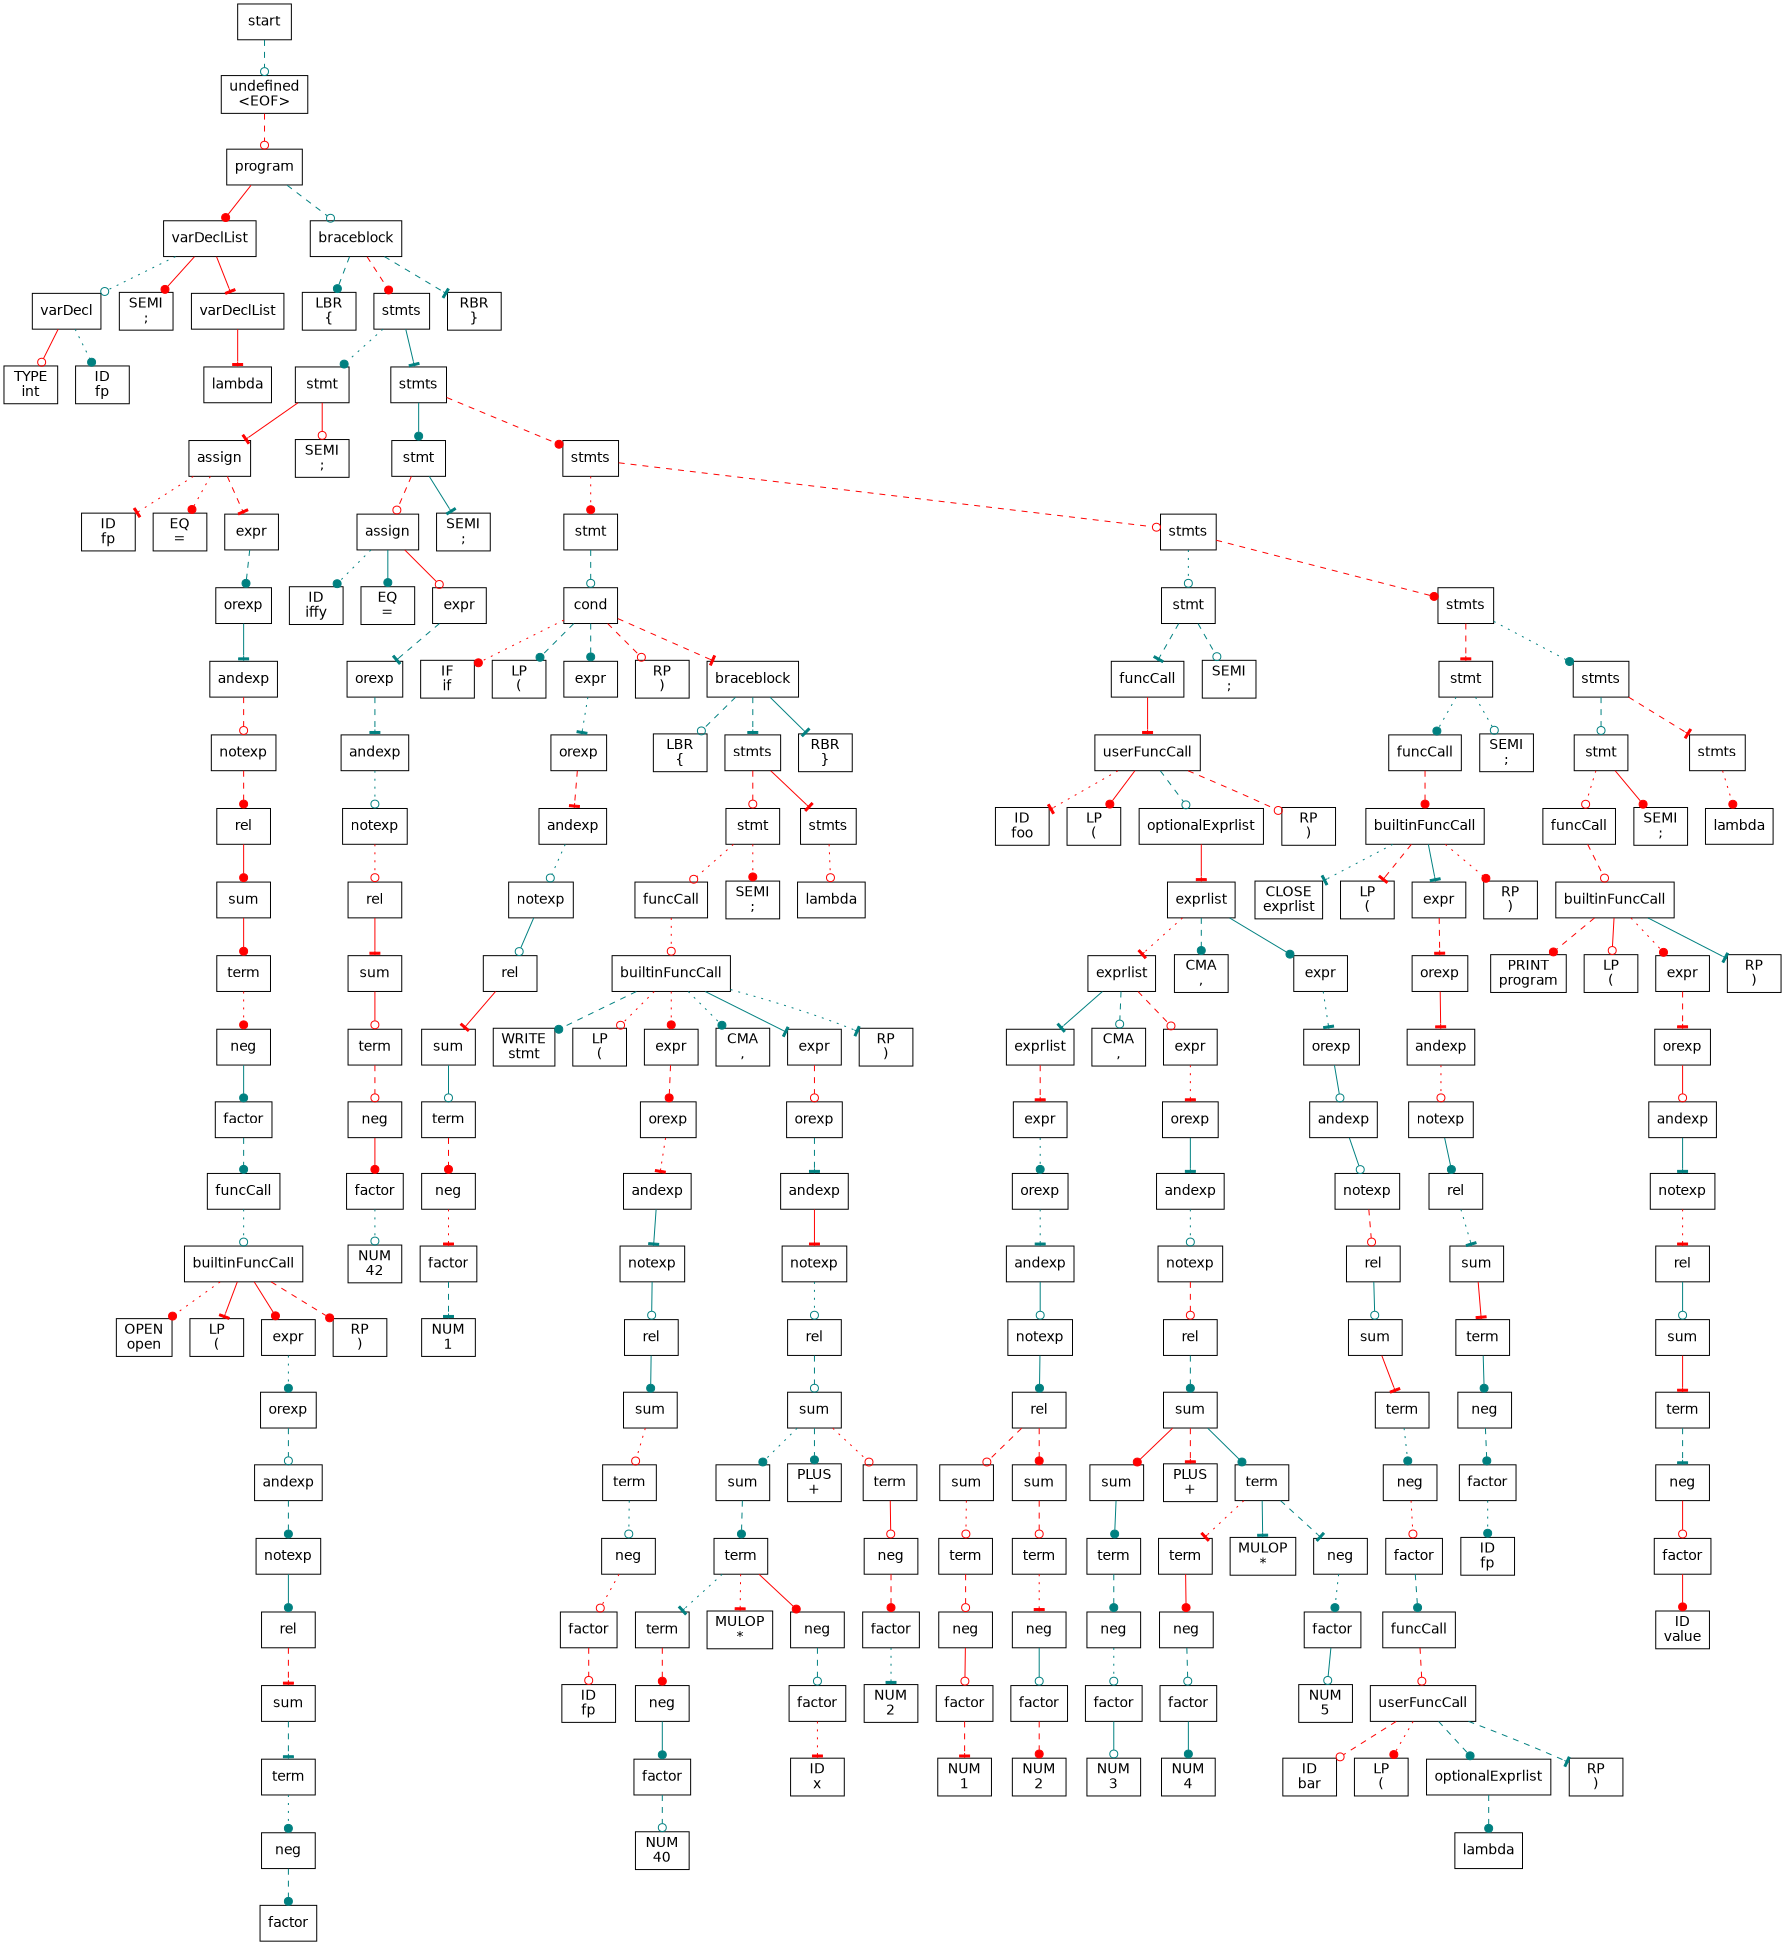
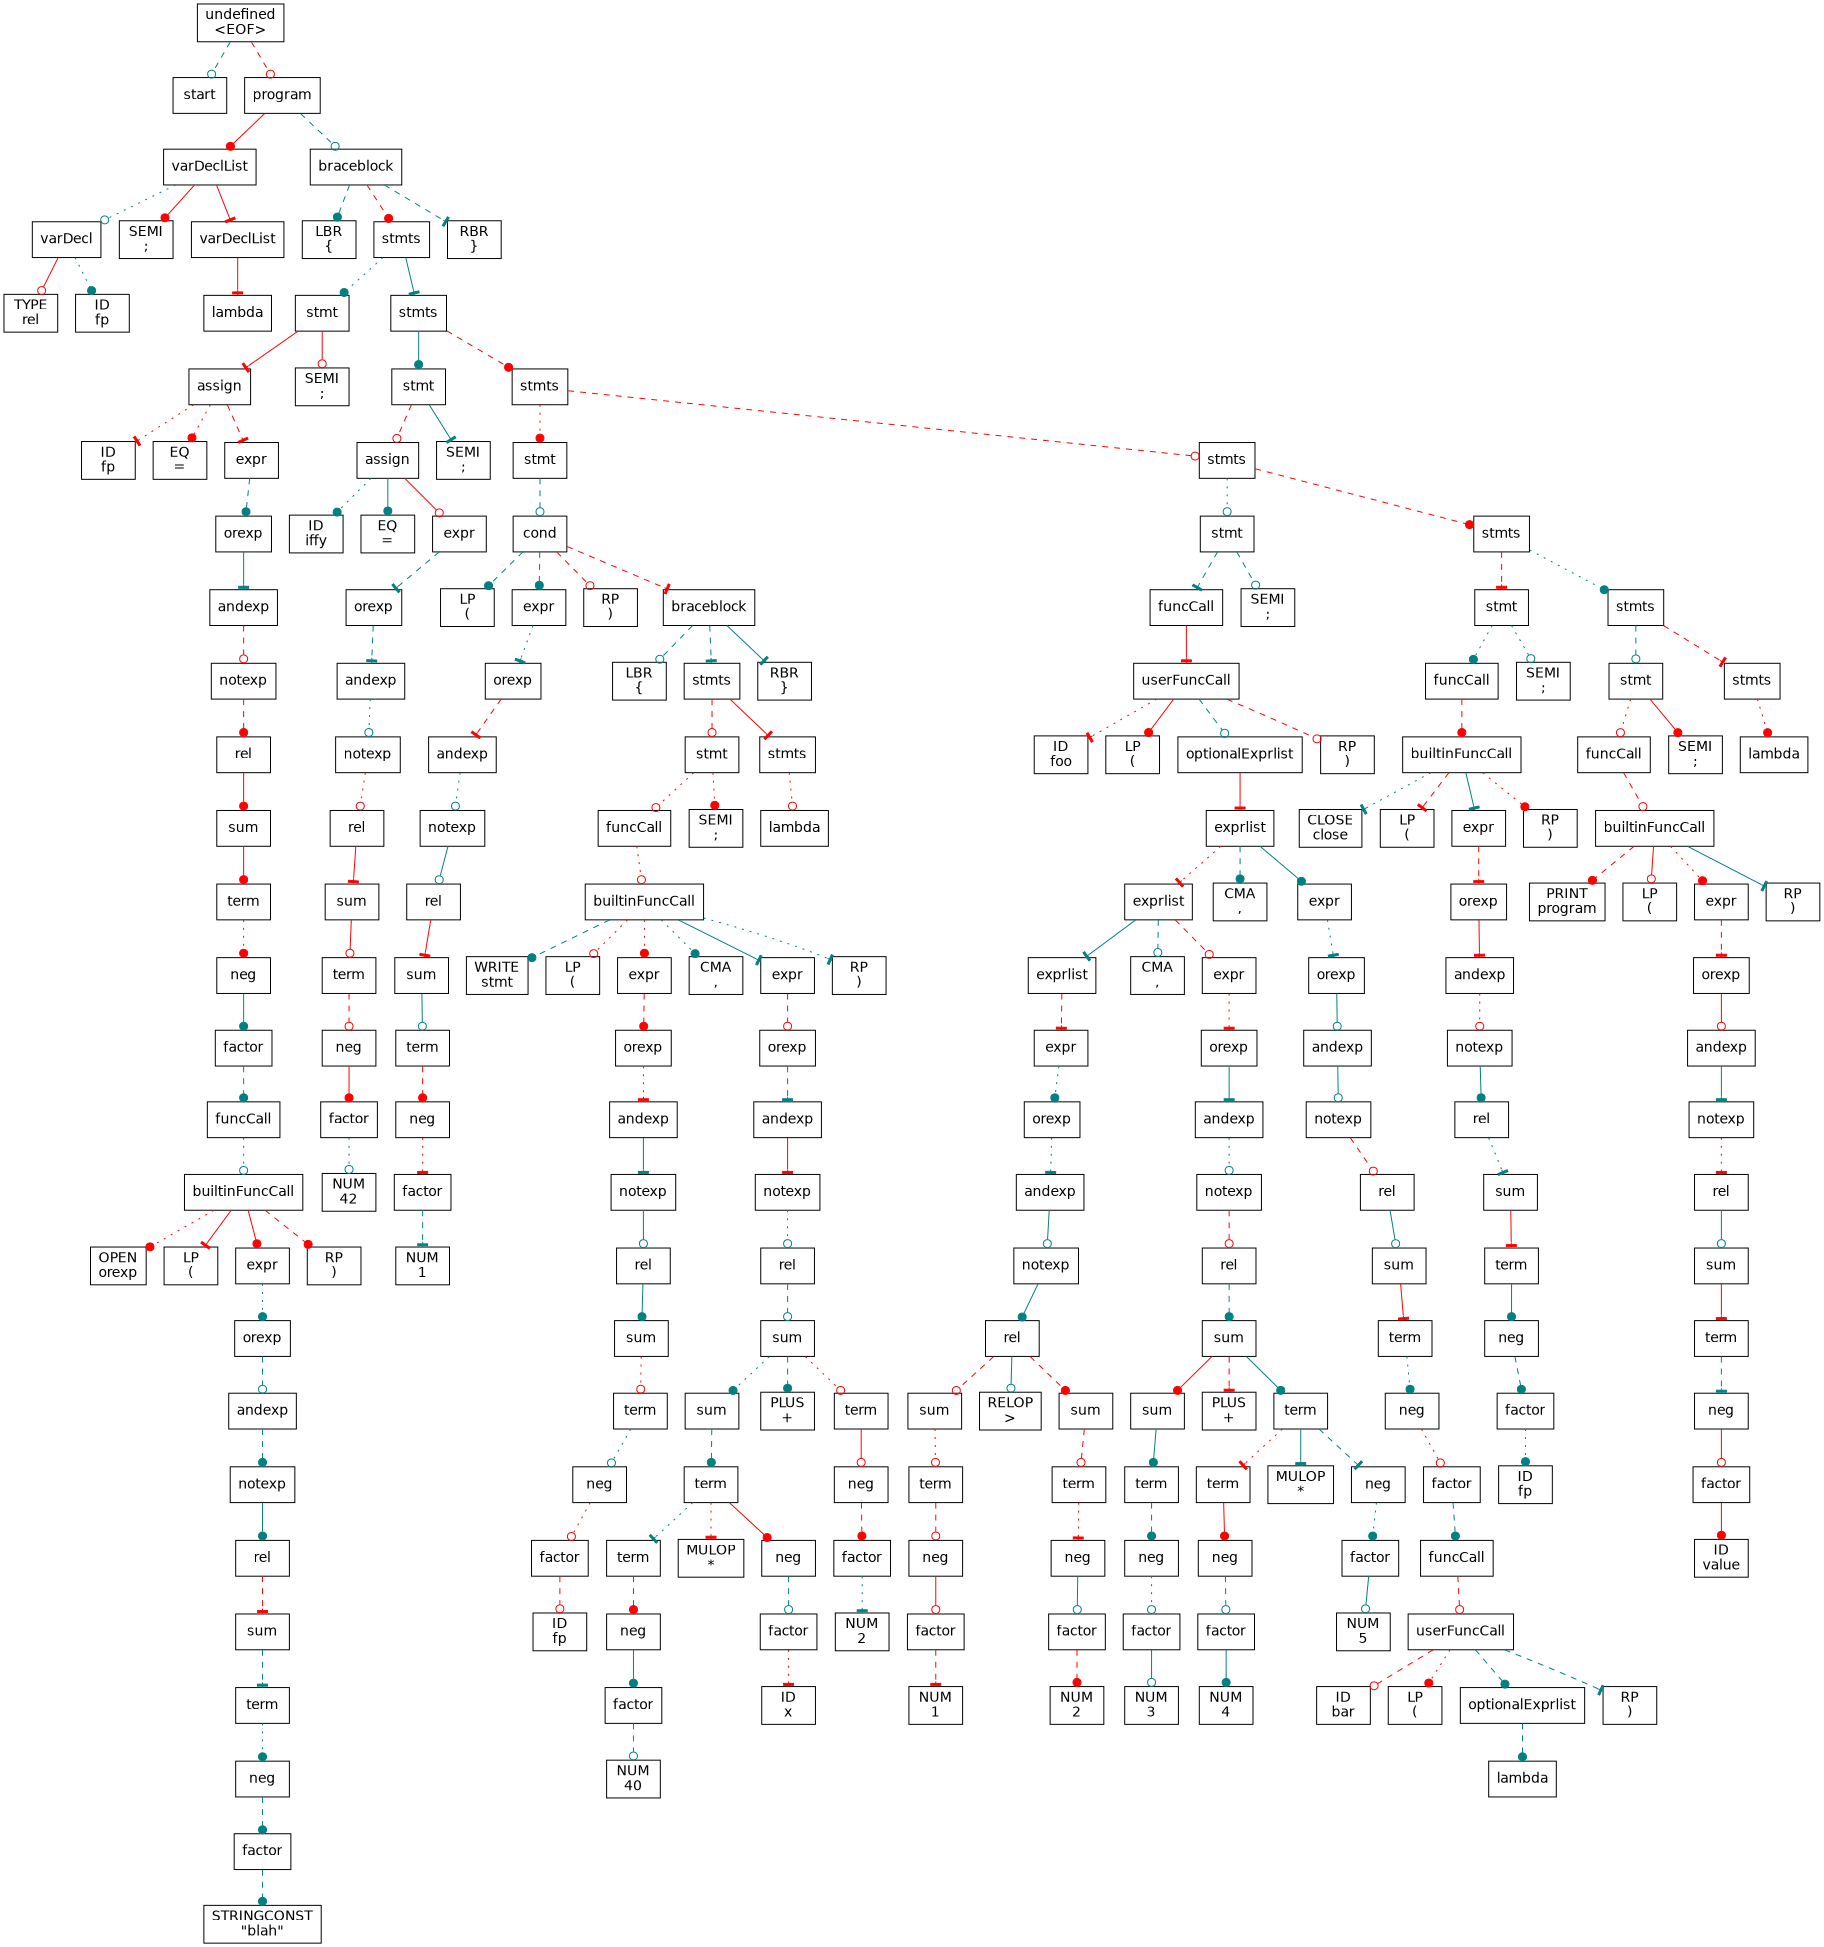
edge "start" -> "undefined": reversed
node "TYPE": text "int" -> "rel"
node "IF": removed
node "CLOSE": text "exprlist" -> "close"
node "OPEN": text "open" -> "orexp"
node "RELOP": added
node "STRINGCONST": added
